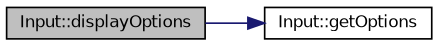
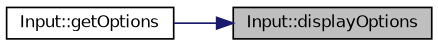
edge "Input::displayOptions" -> "Input::getOptions": reversed
